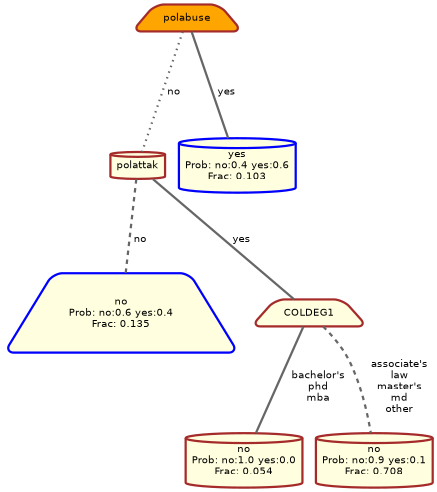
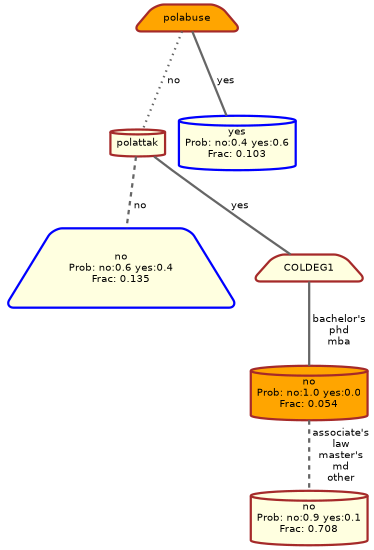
edge "COLDEG1" -- "no Prob: no:0.9 yes:0.1 Frac: 0.708": now "no Prob: no:1.0 yes:0.0 Frac: 0.054" -- "no Prob: no:0.9 yes:0.1 Frac: 0.708"
node "no Prob: no:1.0 yes:0.0 Frac: 0.054": fillcolor lightyellow -> orange
